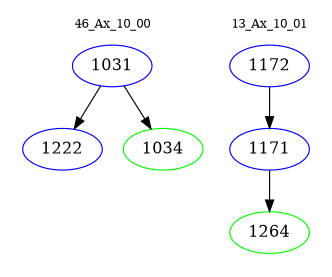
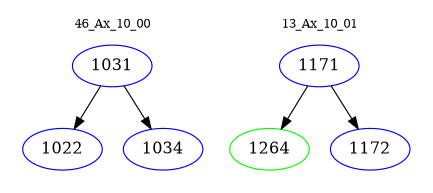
edge "1172" -> "1171": reversed
node "1222": label "1222" -> "1022"
node "1034": color green -> blue
